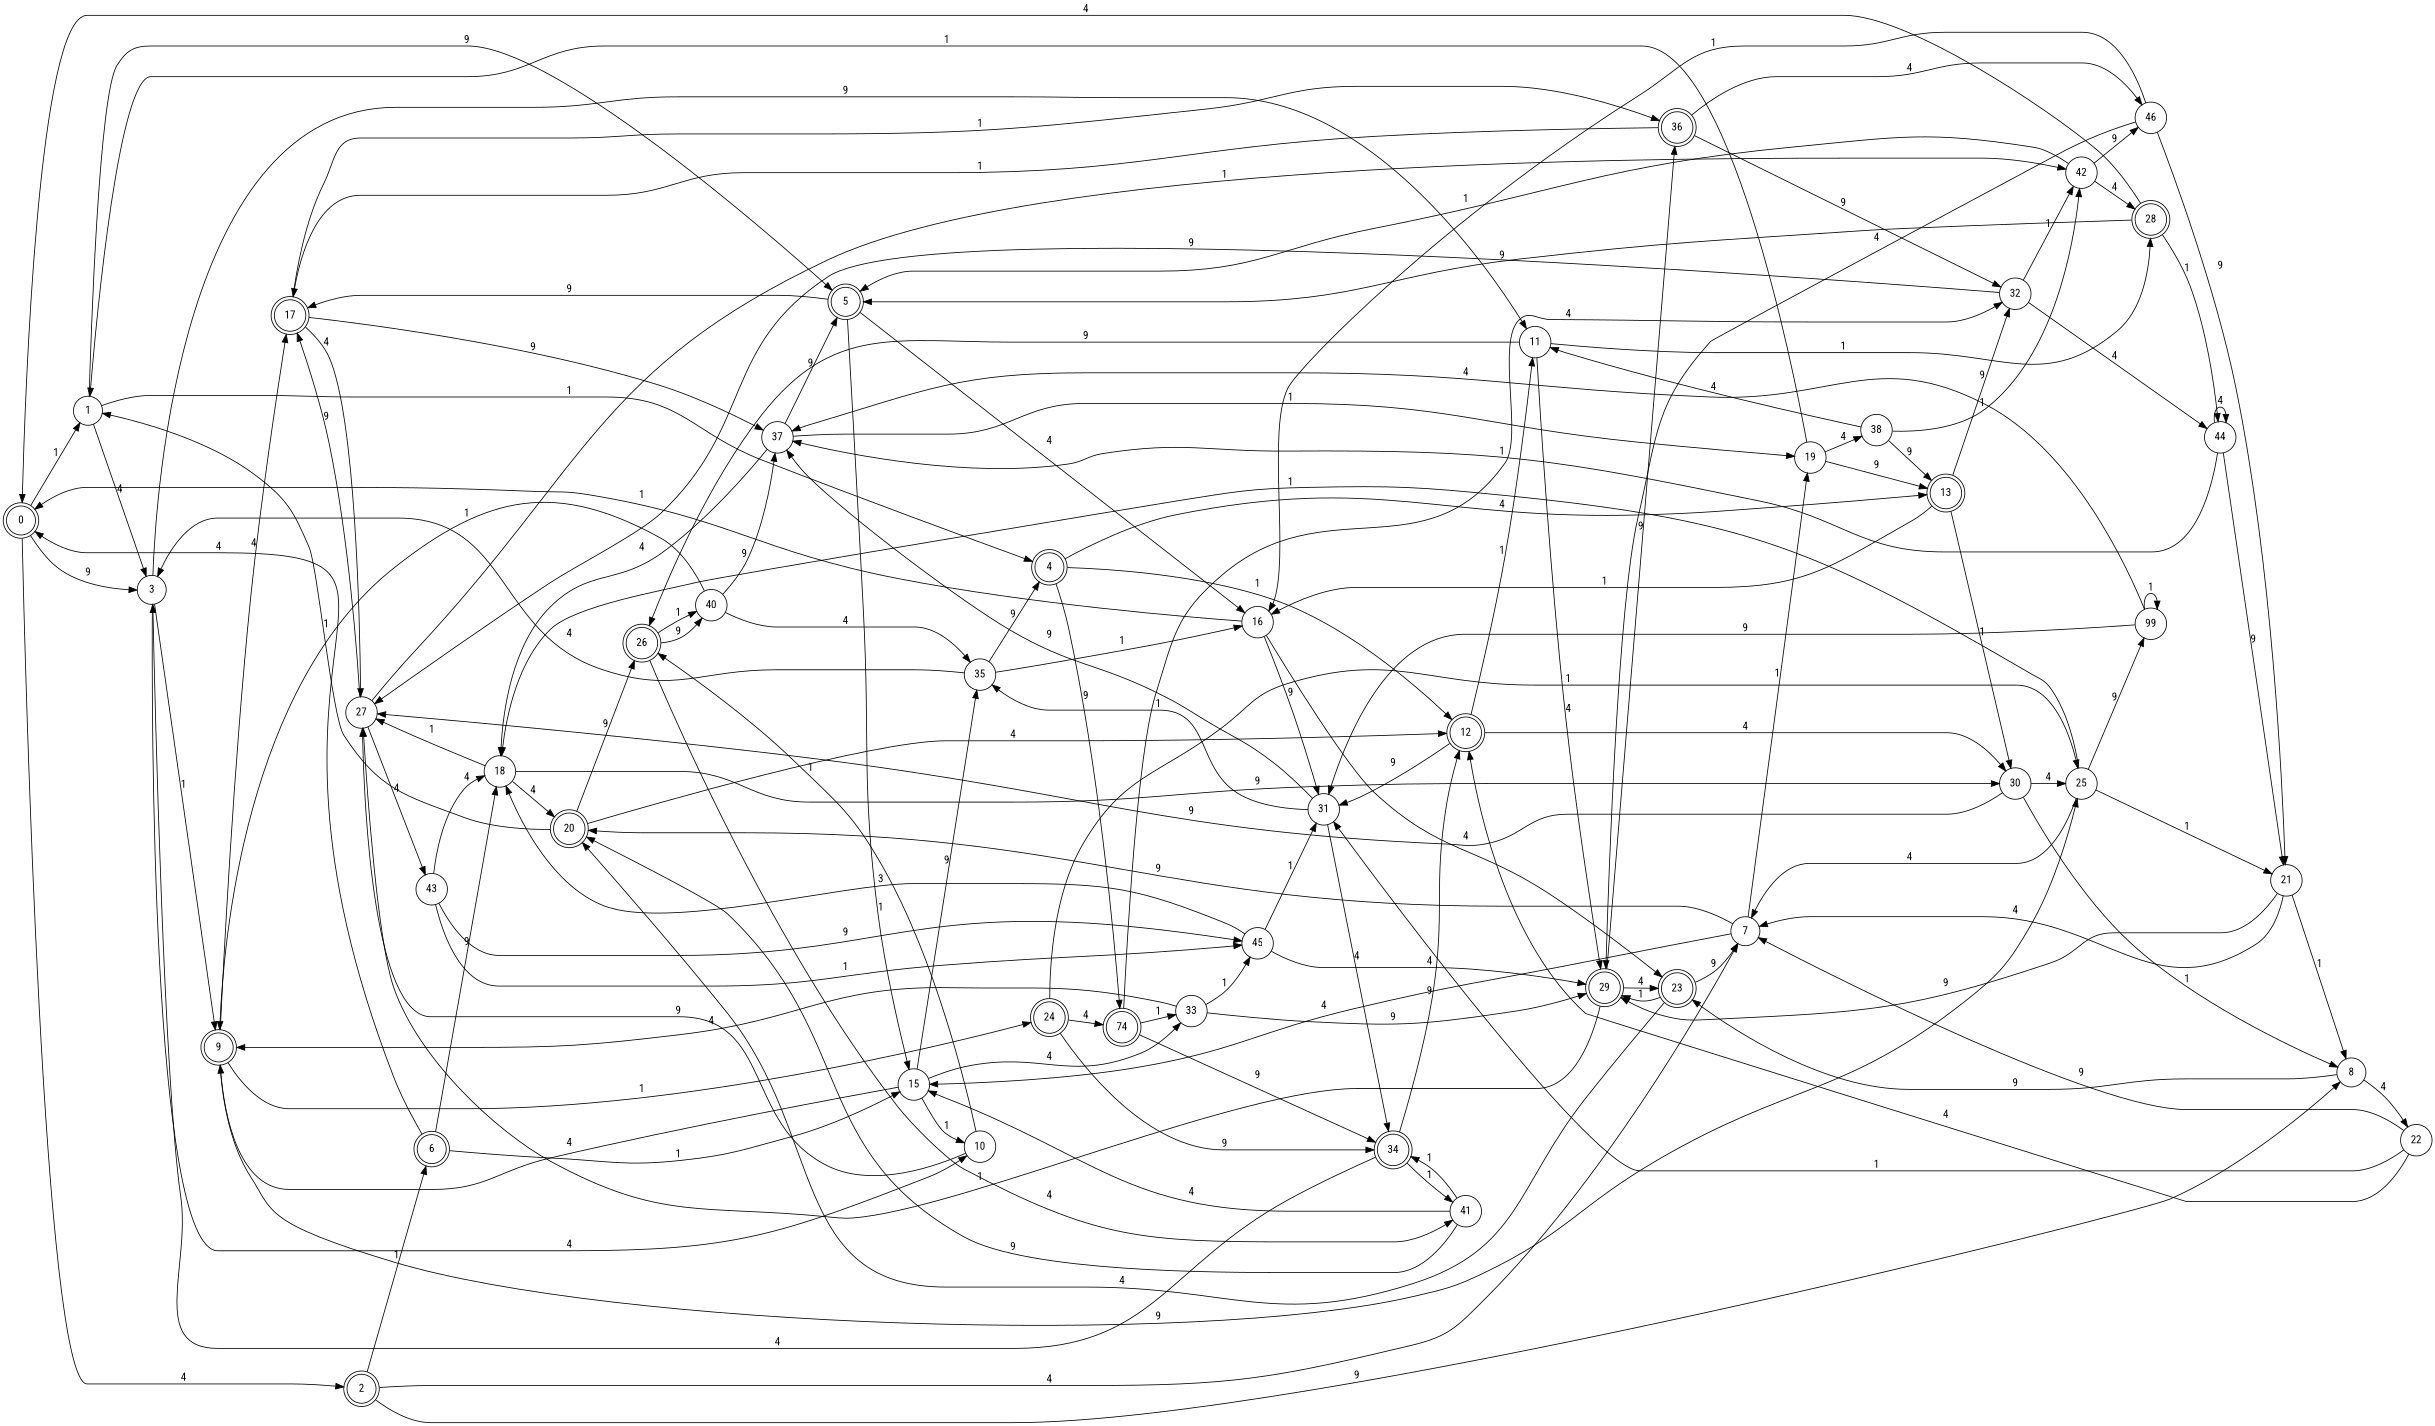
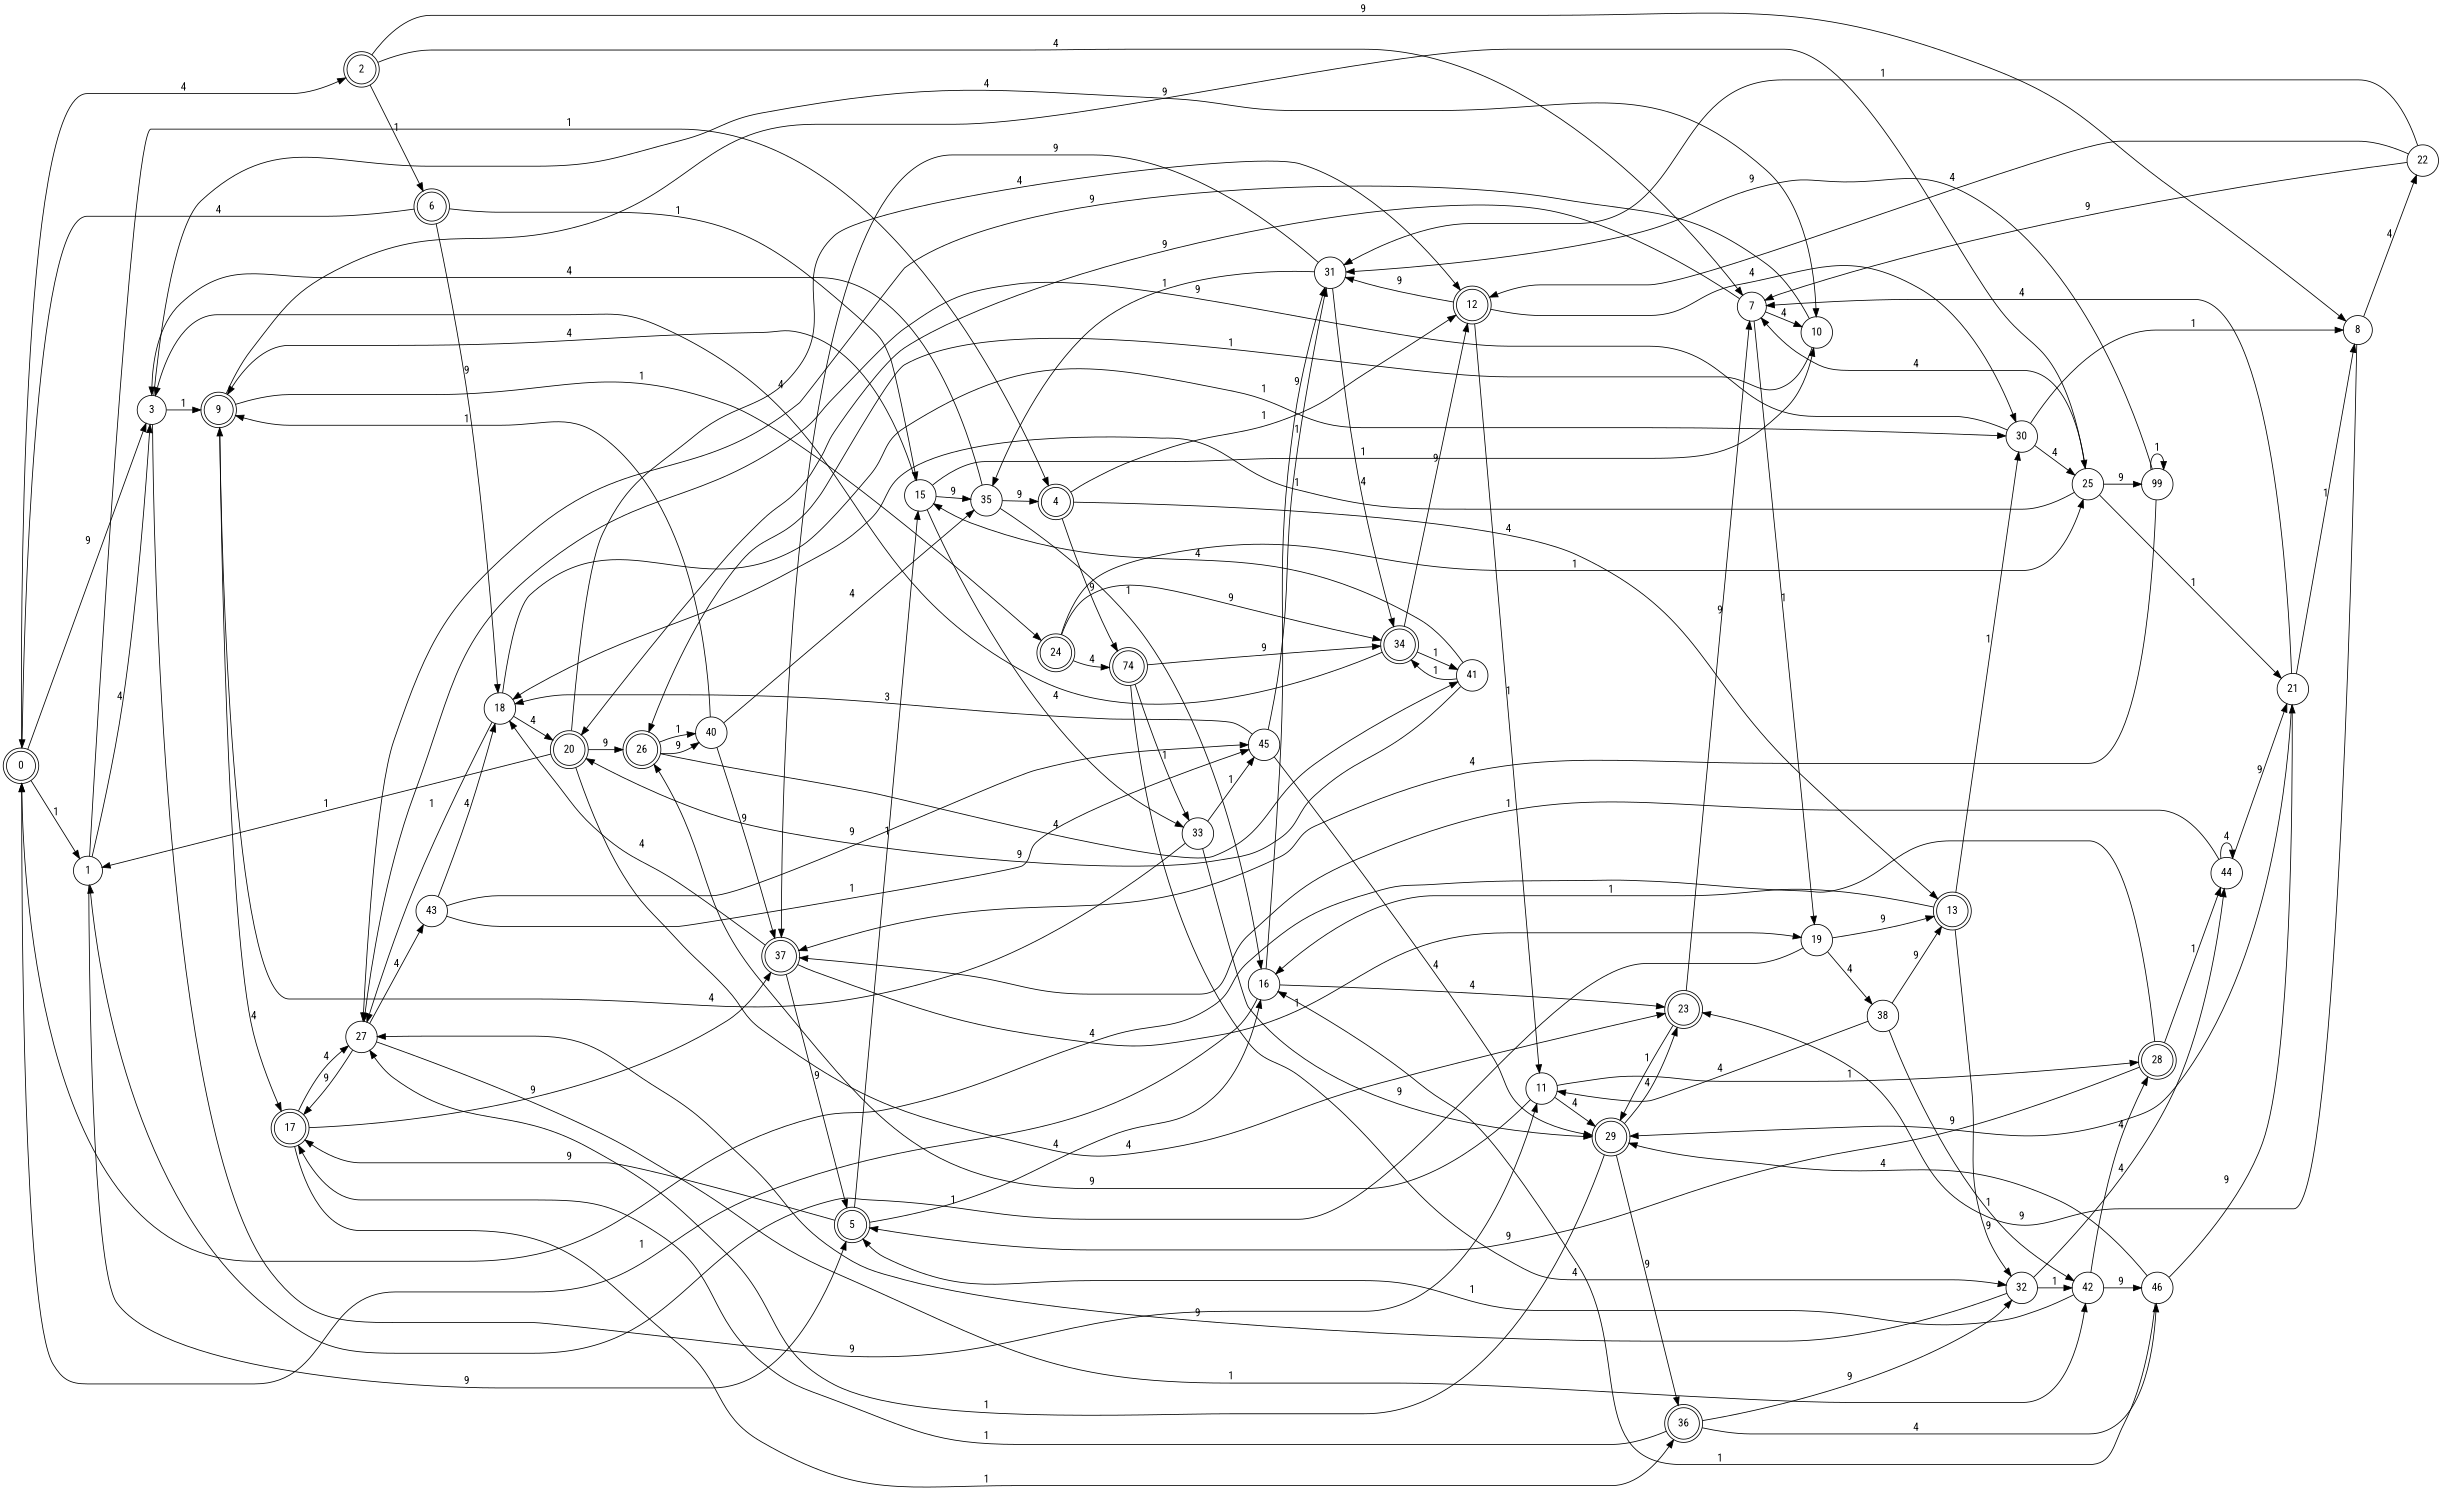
node "37": shape circle -> doublecircle
edge "18" -> "30": label "9" -> "1"
edge "7" -> "15": now "7" -> "10"
edge "23" -> "20": reversed
